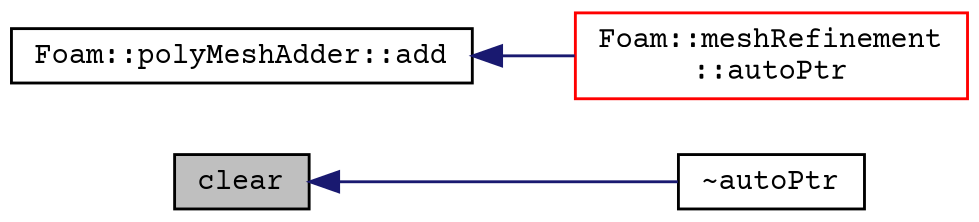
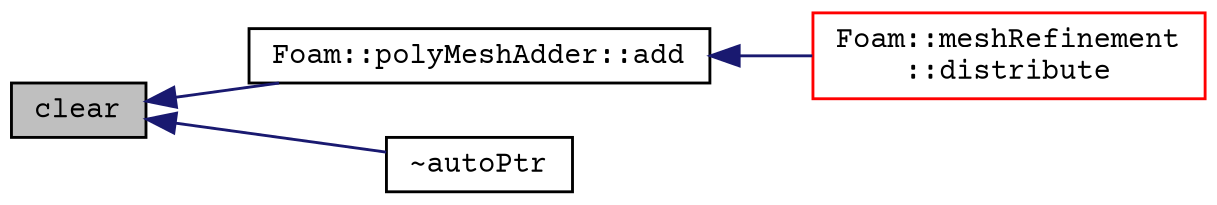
node "Foam::meshRefinement ::autoPtr": label "Foam::meshRefinement ::autoPtr" -> "Foam::meshRefinement ::distribute"
edge "Foam::polyMeshAdder::add" -> "clear": added
